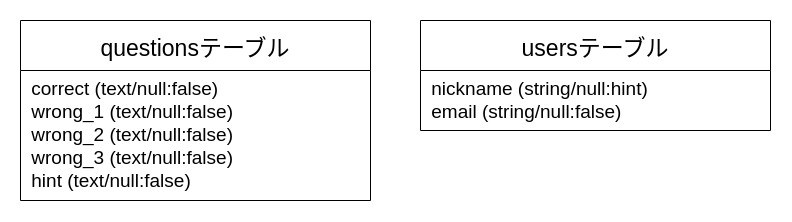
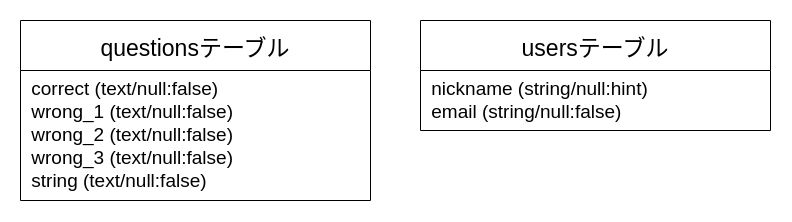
node "correct (text/null:false) wrong_1 (text/null:false) wrong_2 (text/null:false) wrong_3 (text/null:false) hint (text/null:false)": label "correct (text/null:false) wrong_1 (text/null:false) wrong_2 (text/null:false) wrong_3 (text/null:false) hint (text/null:false)" -> "correct (text/null:false) wrong_1 (text/null:false) wrong_2 (text/null:false) wrong_3 (text/null:false) string (text/null:false)"
